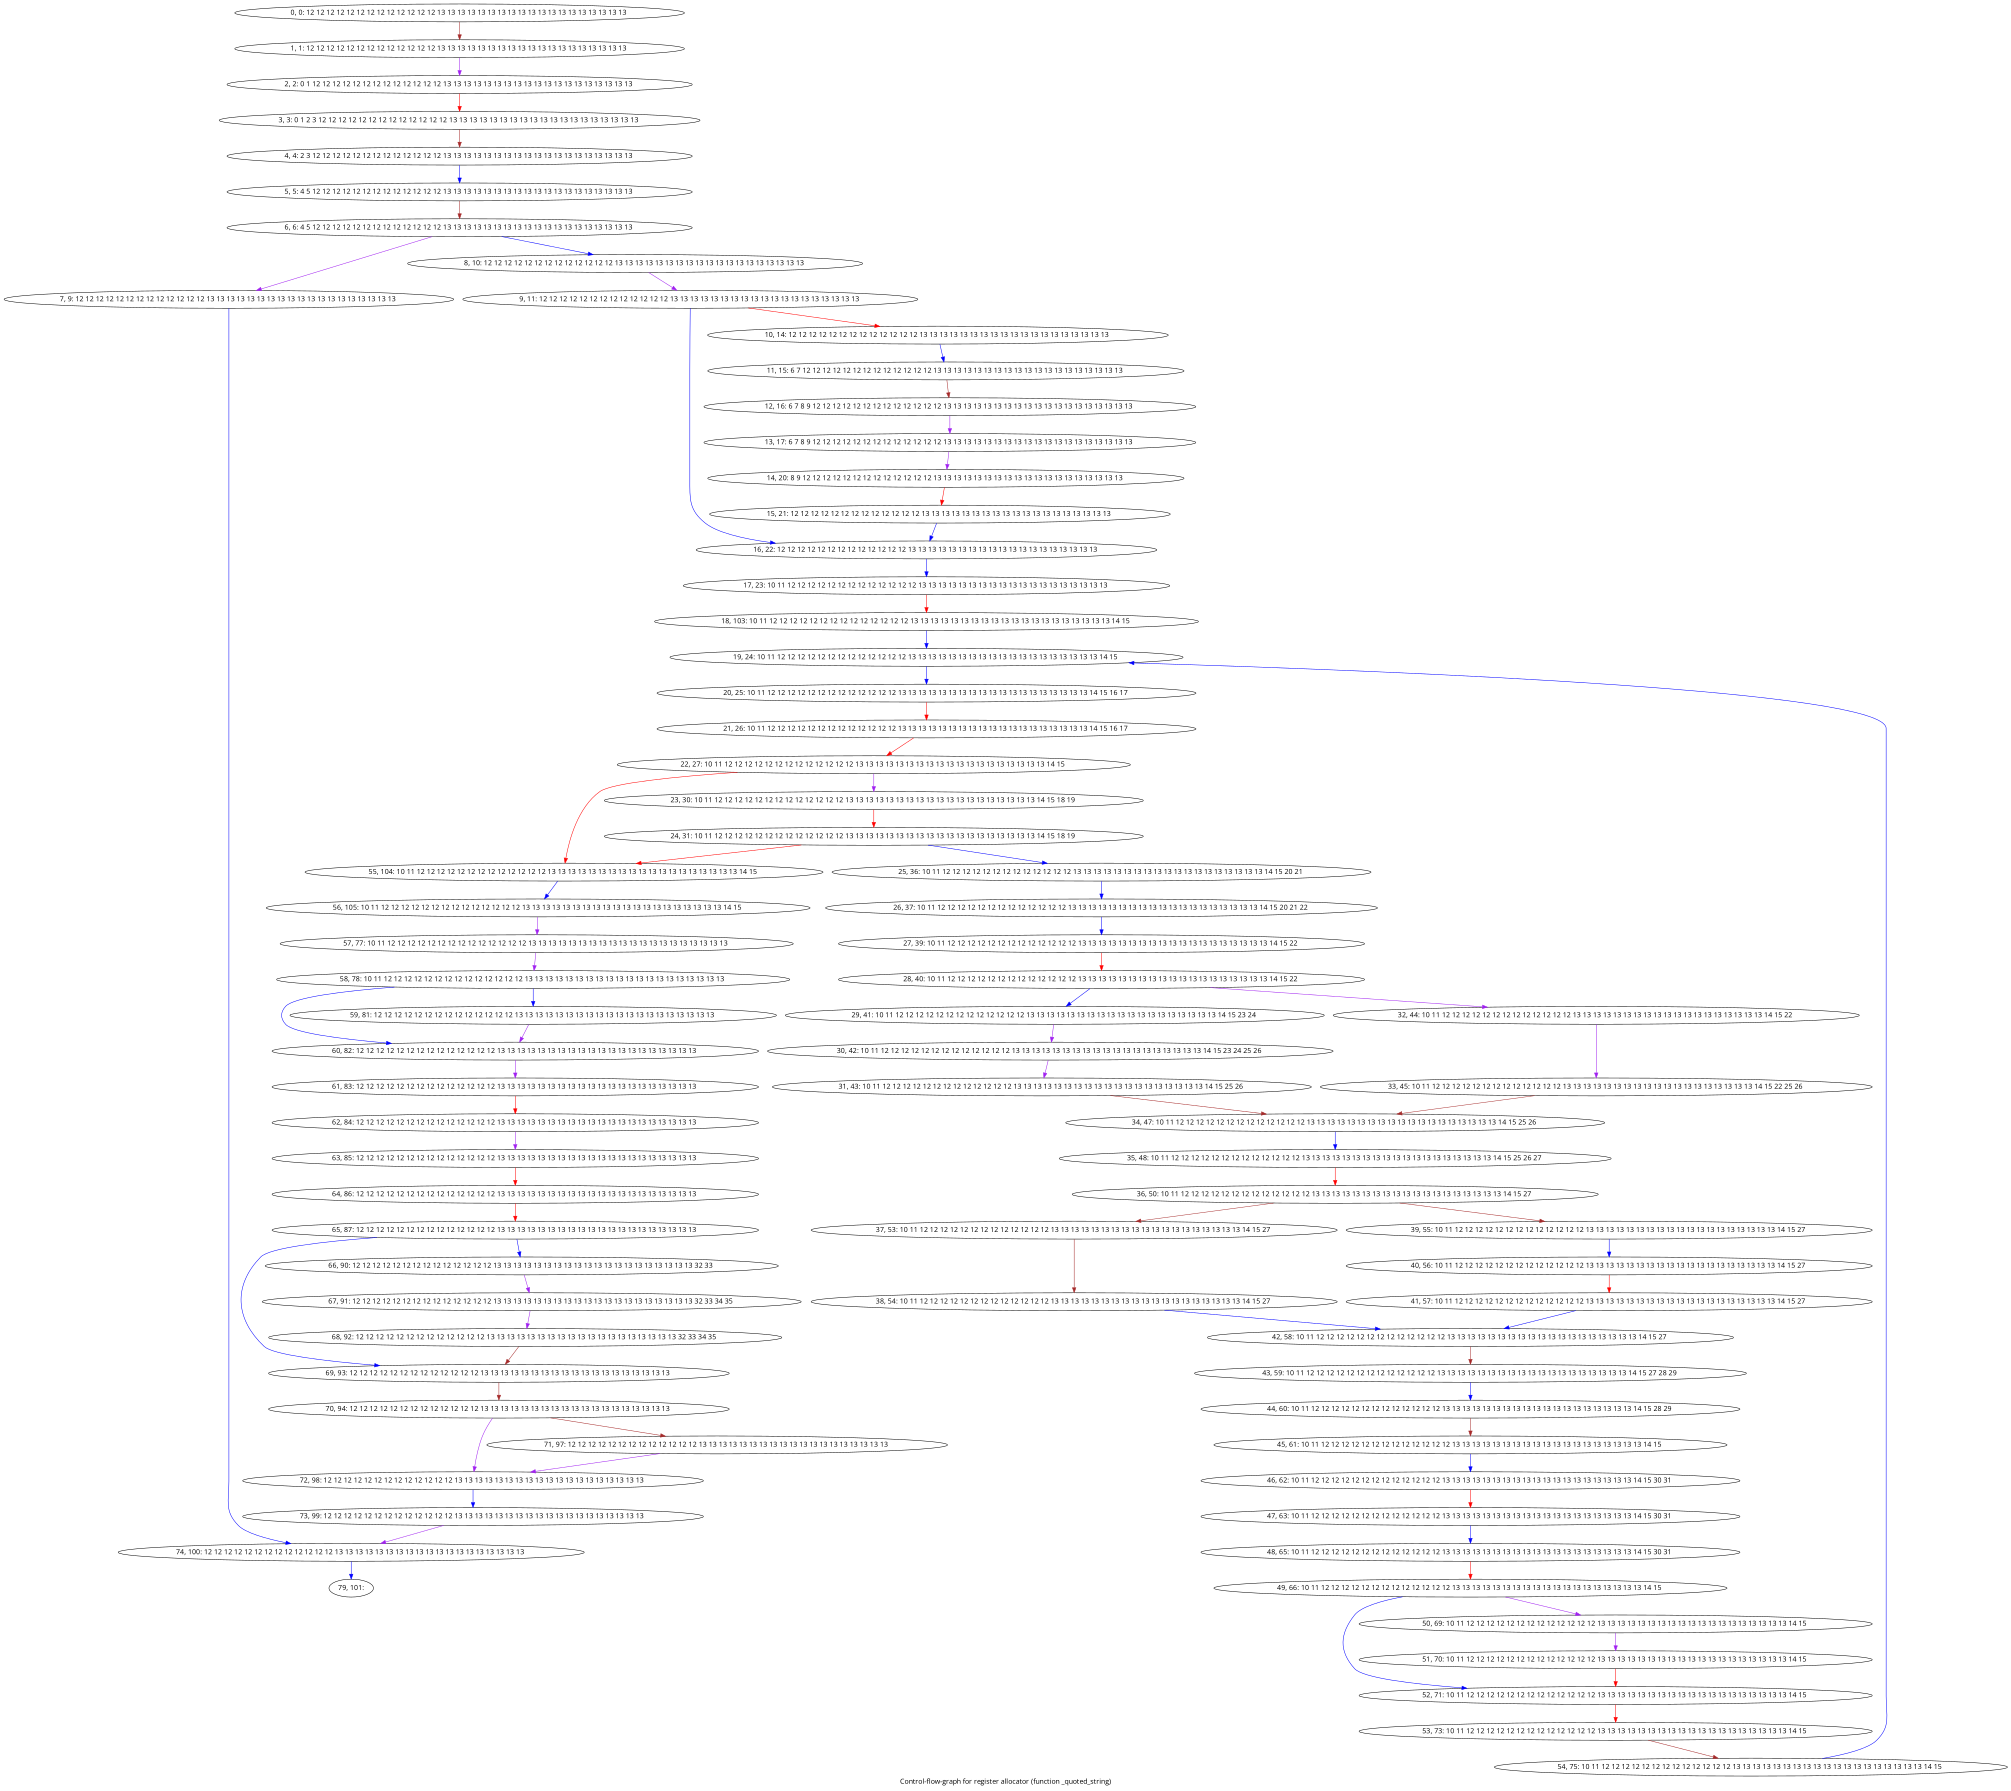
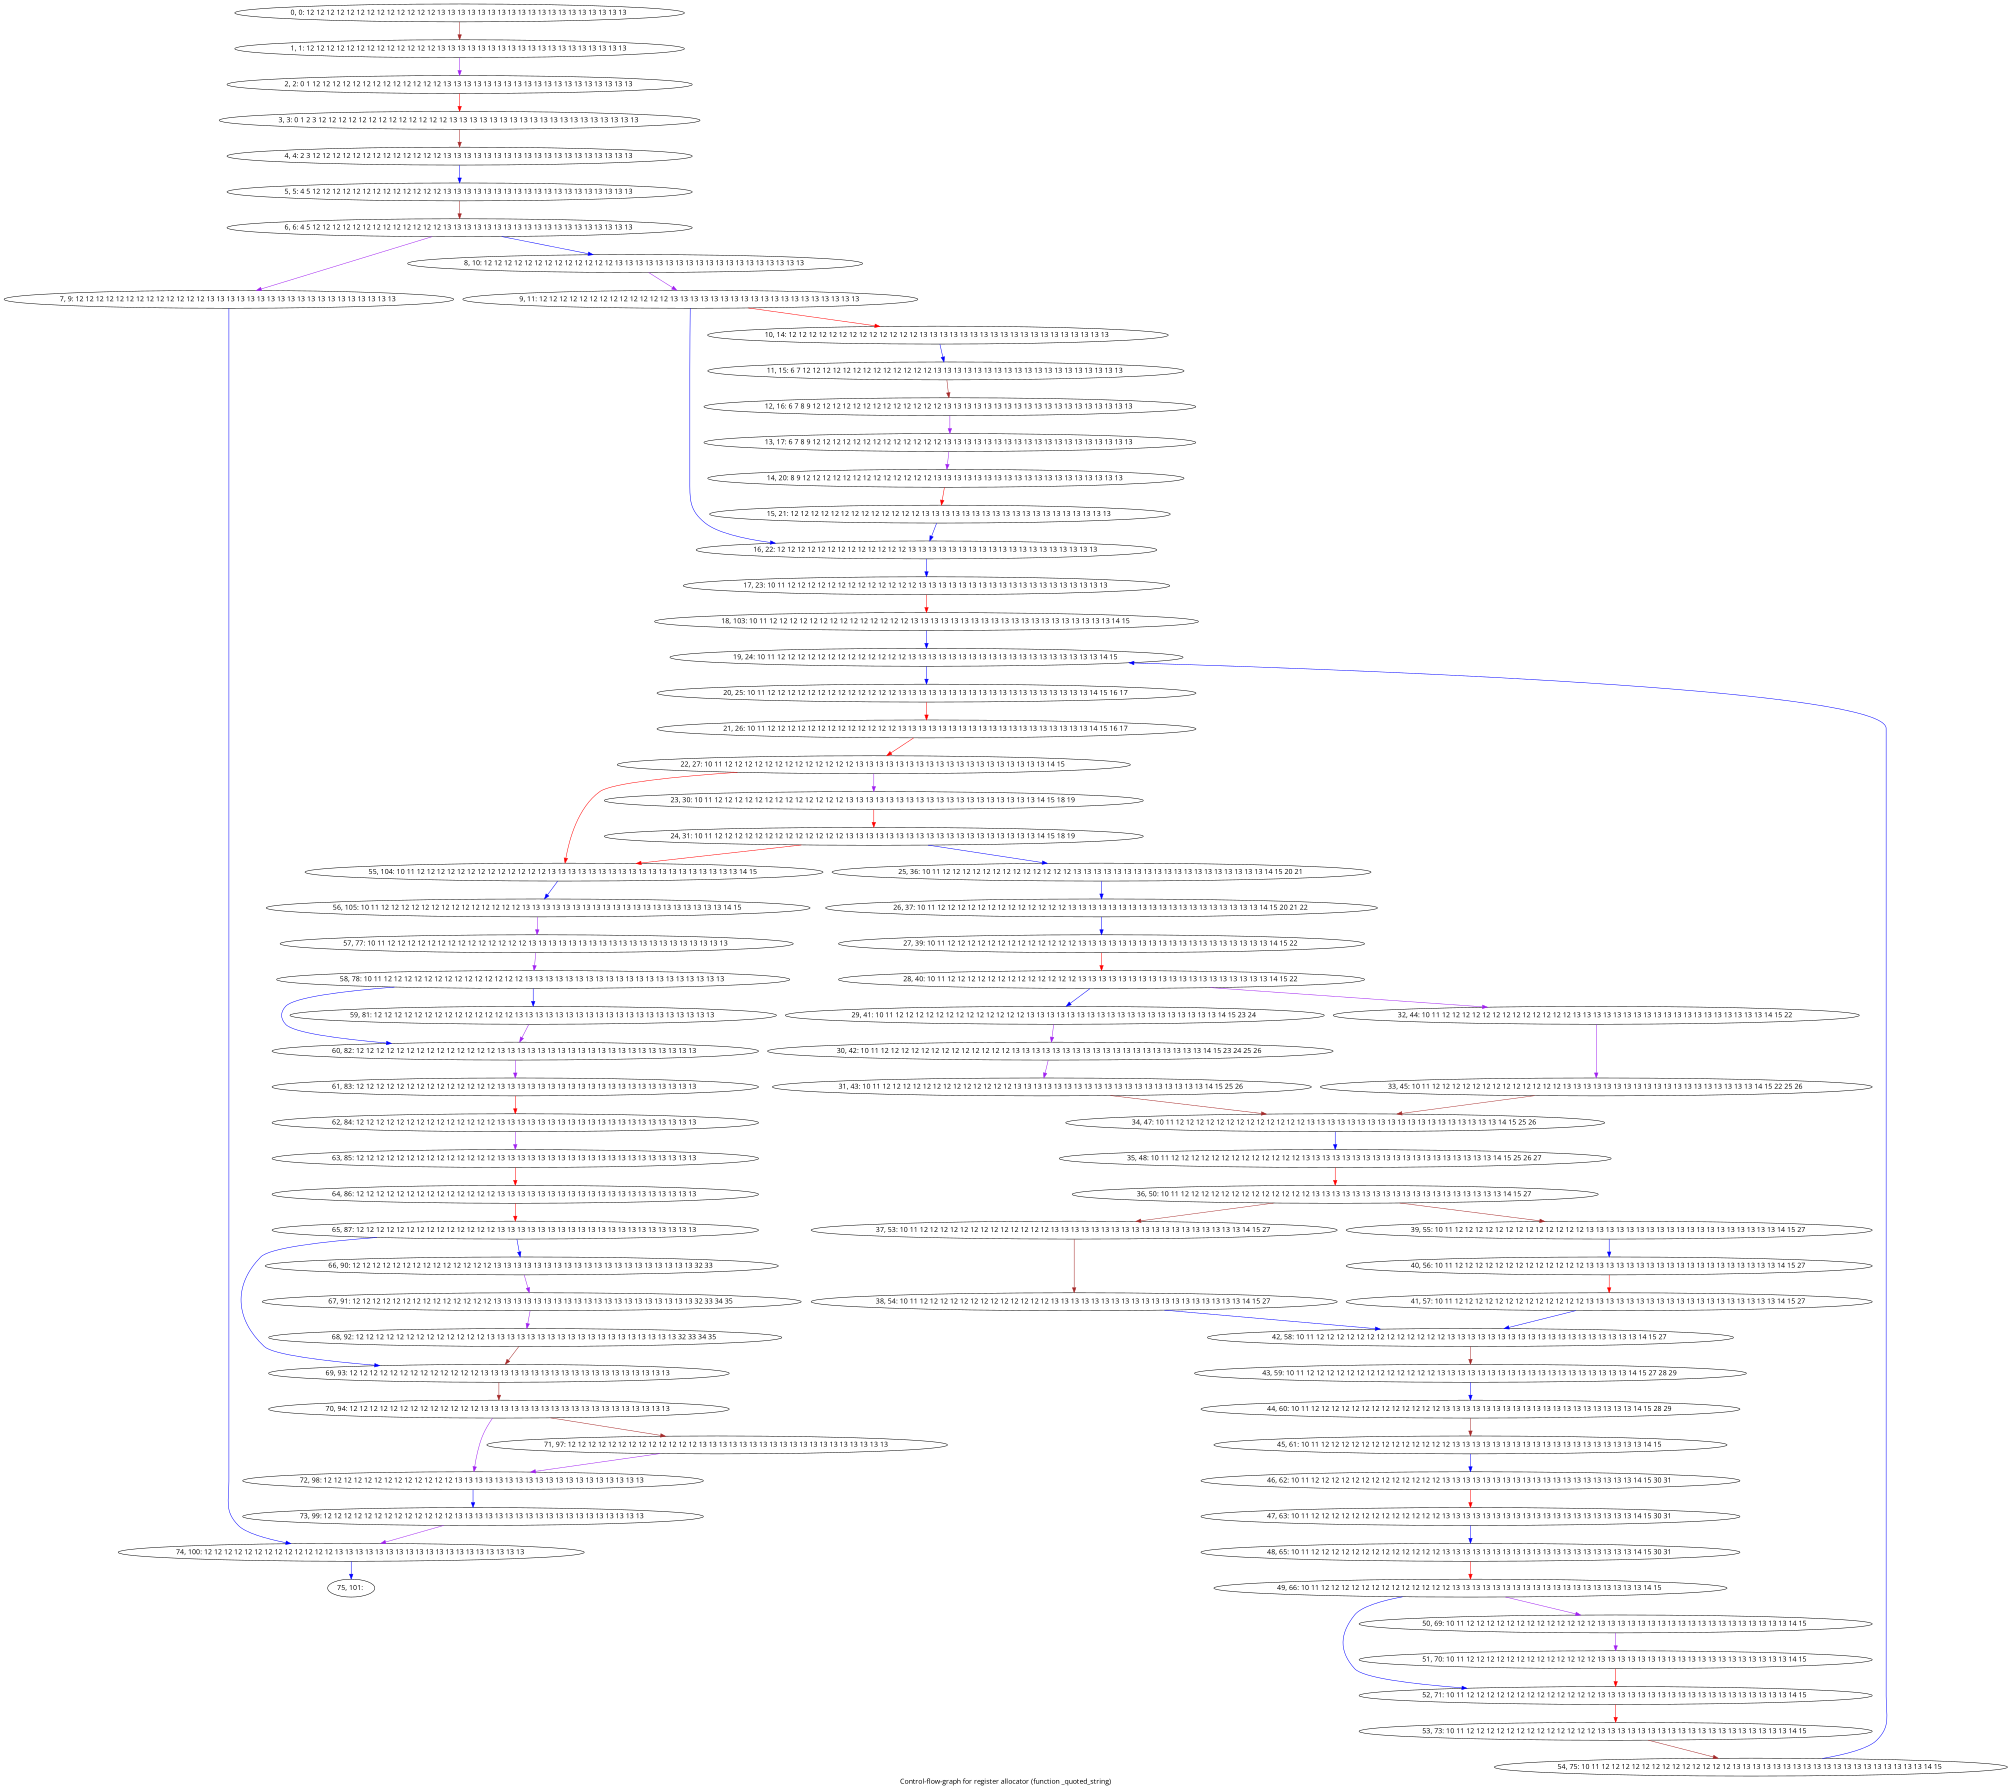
node "79, 101:": label "79, 101:" -> "75, 101:"
